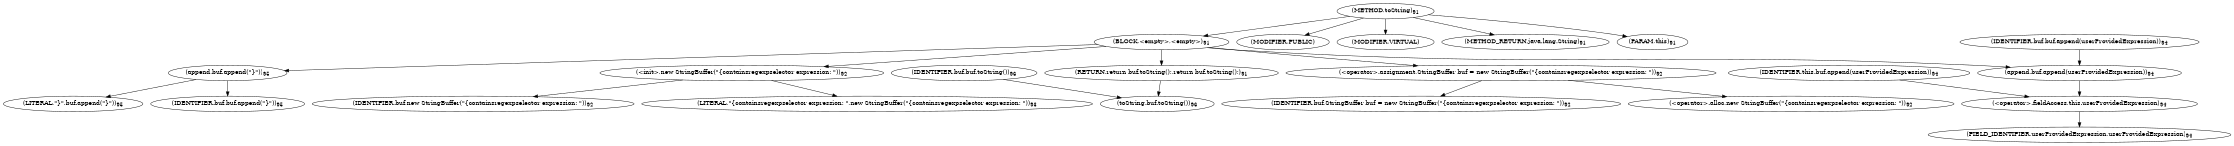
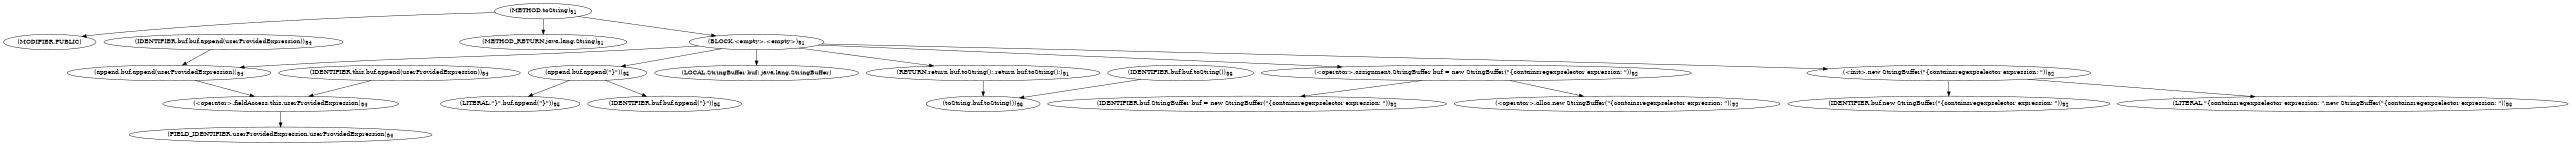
node "(MODIFIER,VIRTUAL)": removed
node "(PARAM,this)": removed
node "(LOCAL,StringBuffer buf: java.lang.StringBuffer)": added
